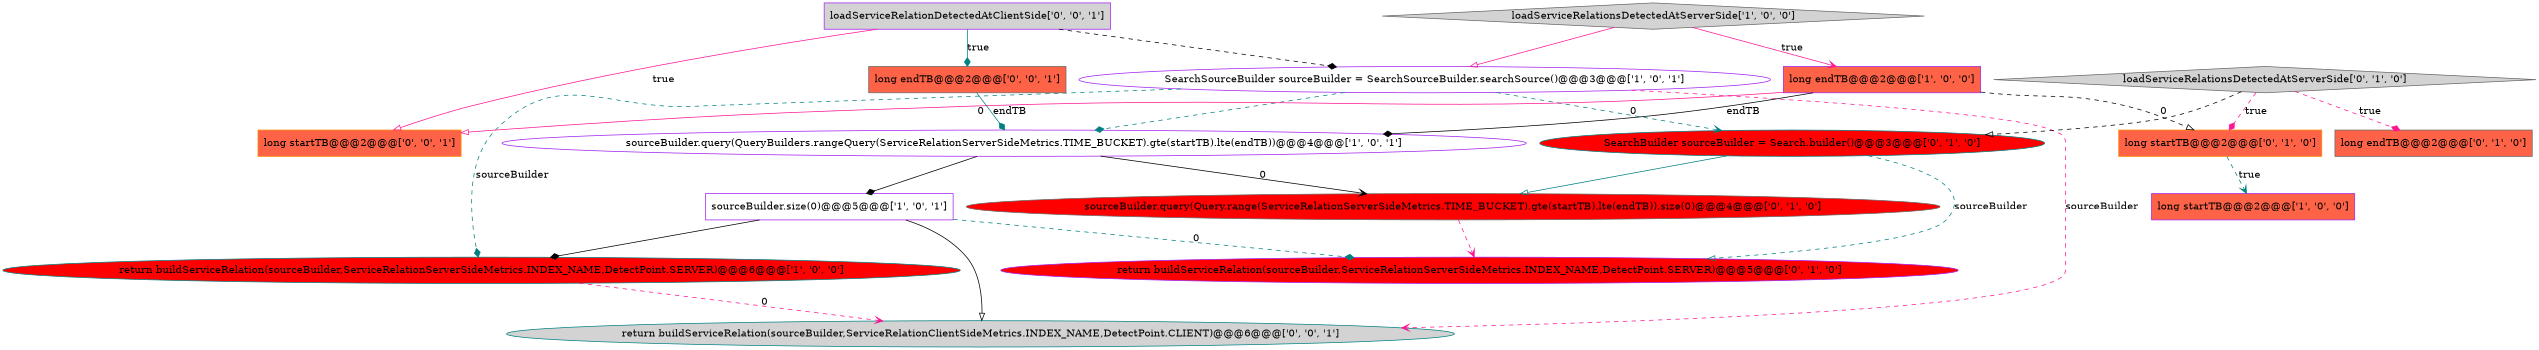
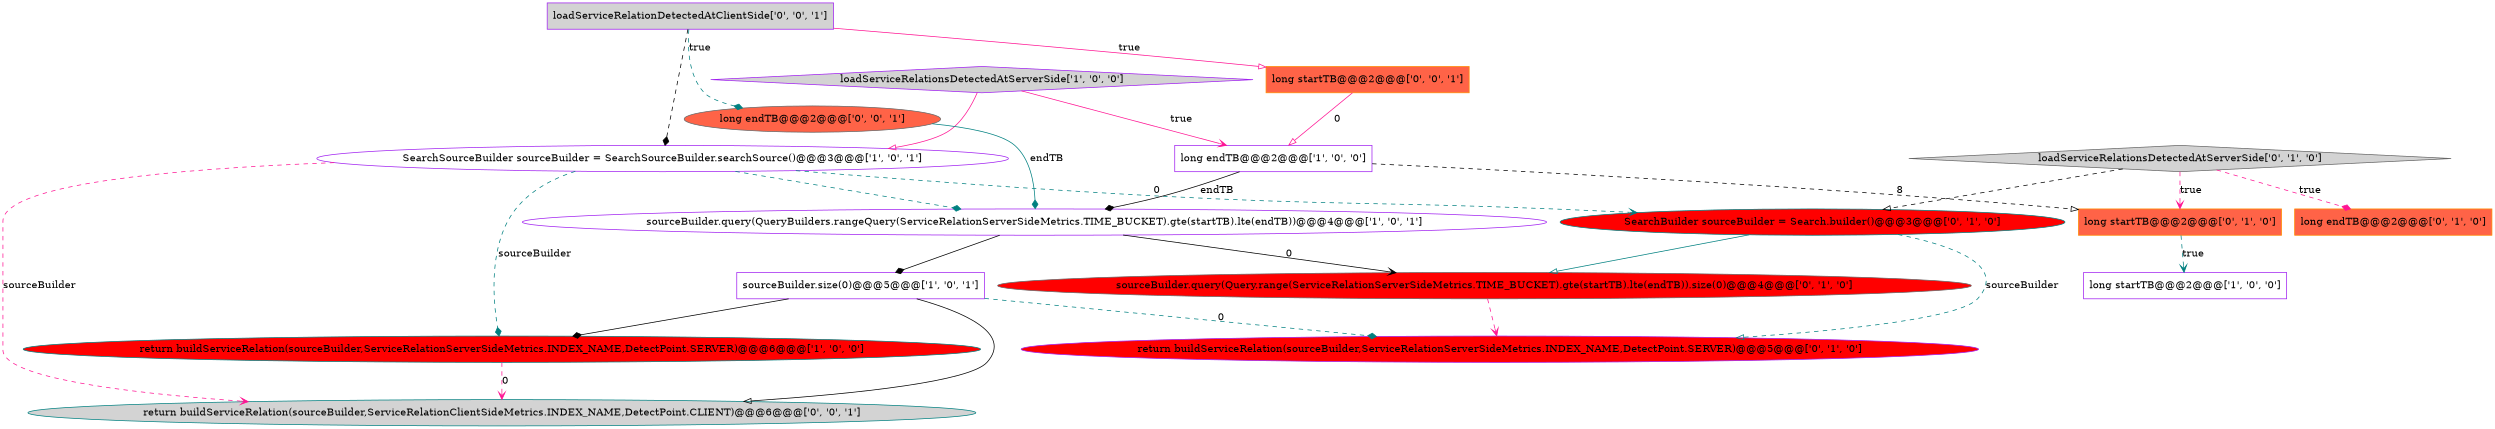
node "loadServiceRelationsDetectedAtServerSide['1', '0', '0']": color gray40 -> purple
edge "loadServiceRelationDetectedAtClientSide['0', '0', '1']" -> "long endTB@@@2@@@['0', '0', '1']": style solid -> dashed
node "long endTB@@@2@@@['0', '0', '1']": shape box -> ellipse
node "long endTB@@@2@@@['1', '0', '0']": fillcolor tomato -> white
edge "long endTB@@@2@@@['1', '0', '0']" -> "long startTB@@@2@@@['0', '0', '1']": reversed
edge "loadServiceRelationsDetectedAtServerSide['0', '1', '0']" -> "long startTB@@@2@@@['0', '1', '0']": arrowhead diamond -> vee
edge "long endTB@@@2@@@['1', '0', '0']" -> "long startTB@@@2@@@['0', '1', '0']": label "0" -> "8"
node "long endTB@@@2@@@['0', '1', '0']": color gray40 -> darkorange
node "long startTB@@@2@@@['1', '0', '0']": fillcolor tomato -> white
